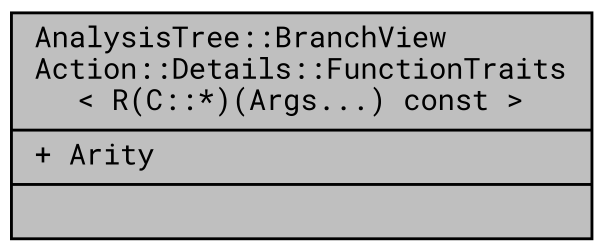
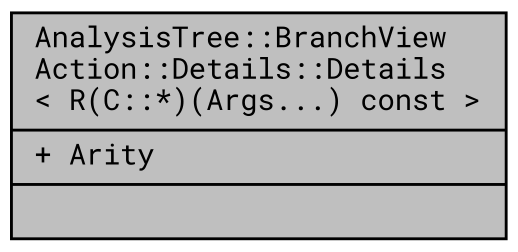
node "AnalysisTree::BranchView": text "Action::Details::FunctionTraits" -> "Action::Details::Details"
